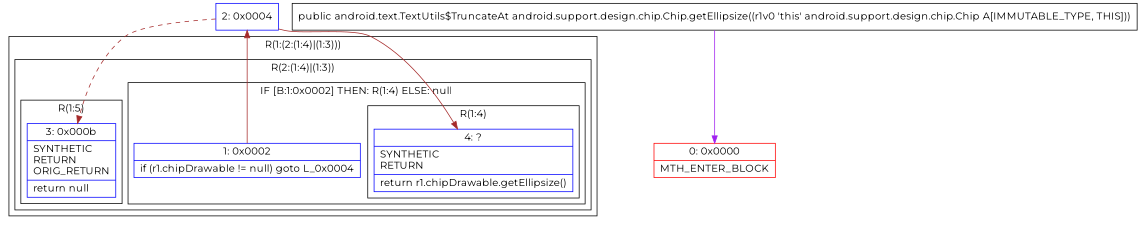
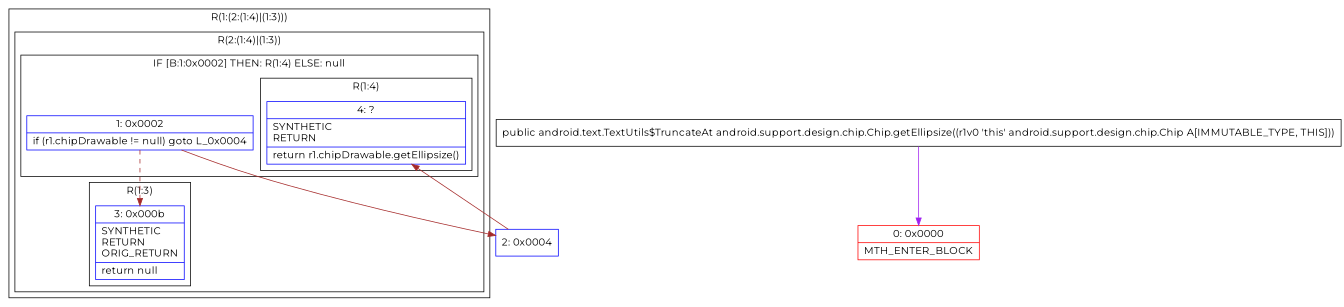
edge "2: 0x0004" -> "3: 0x000b": now "1: 0x0002" -> "3: 0x000b"
cluster "R(1:5)": label "R(1:5)" -> "R(1:3)"
